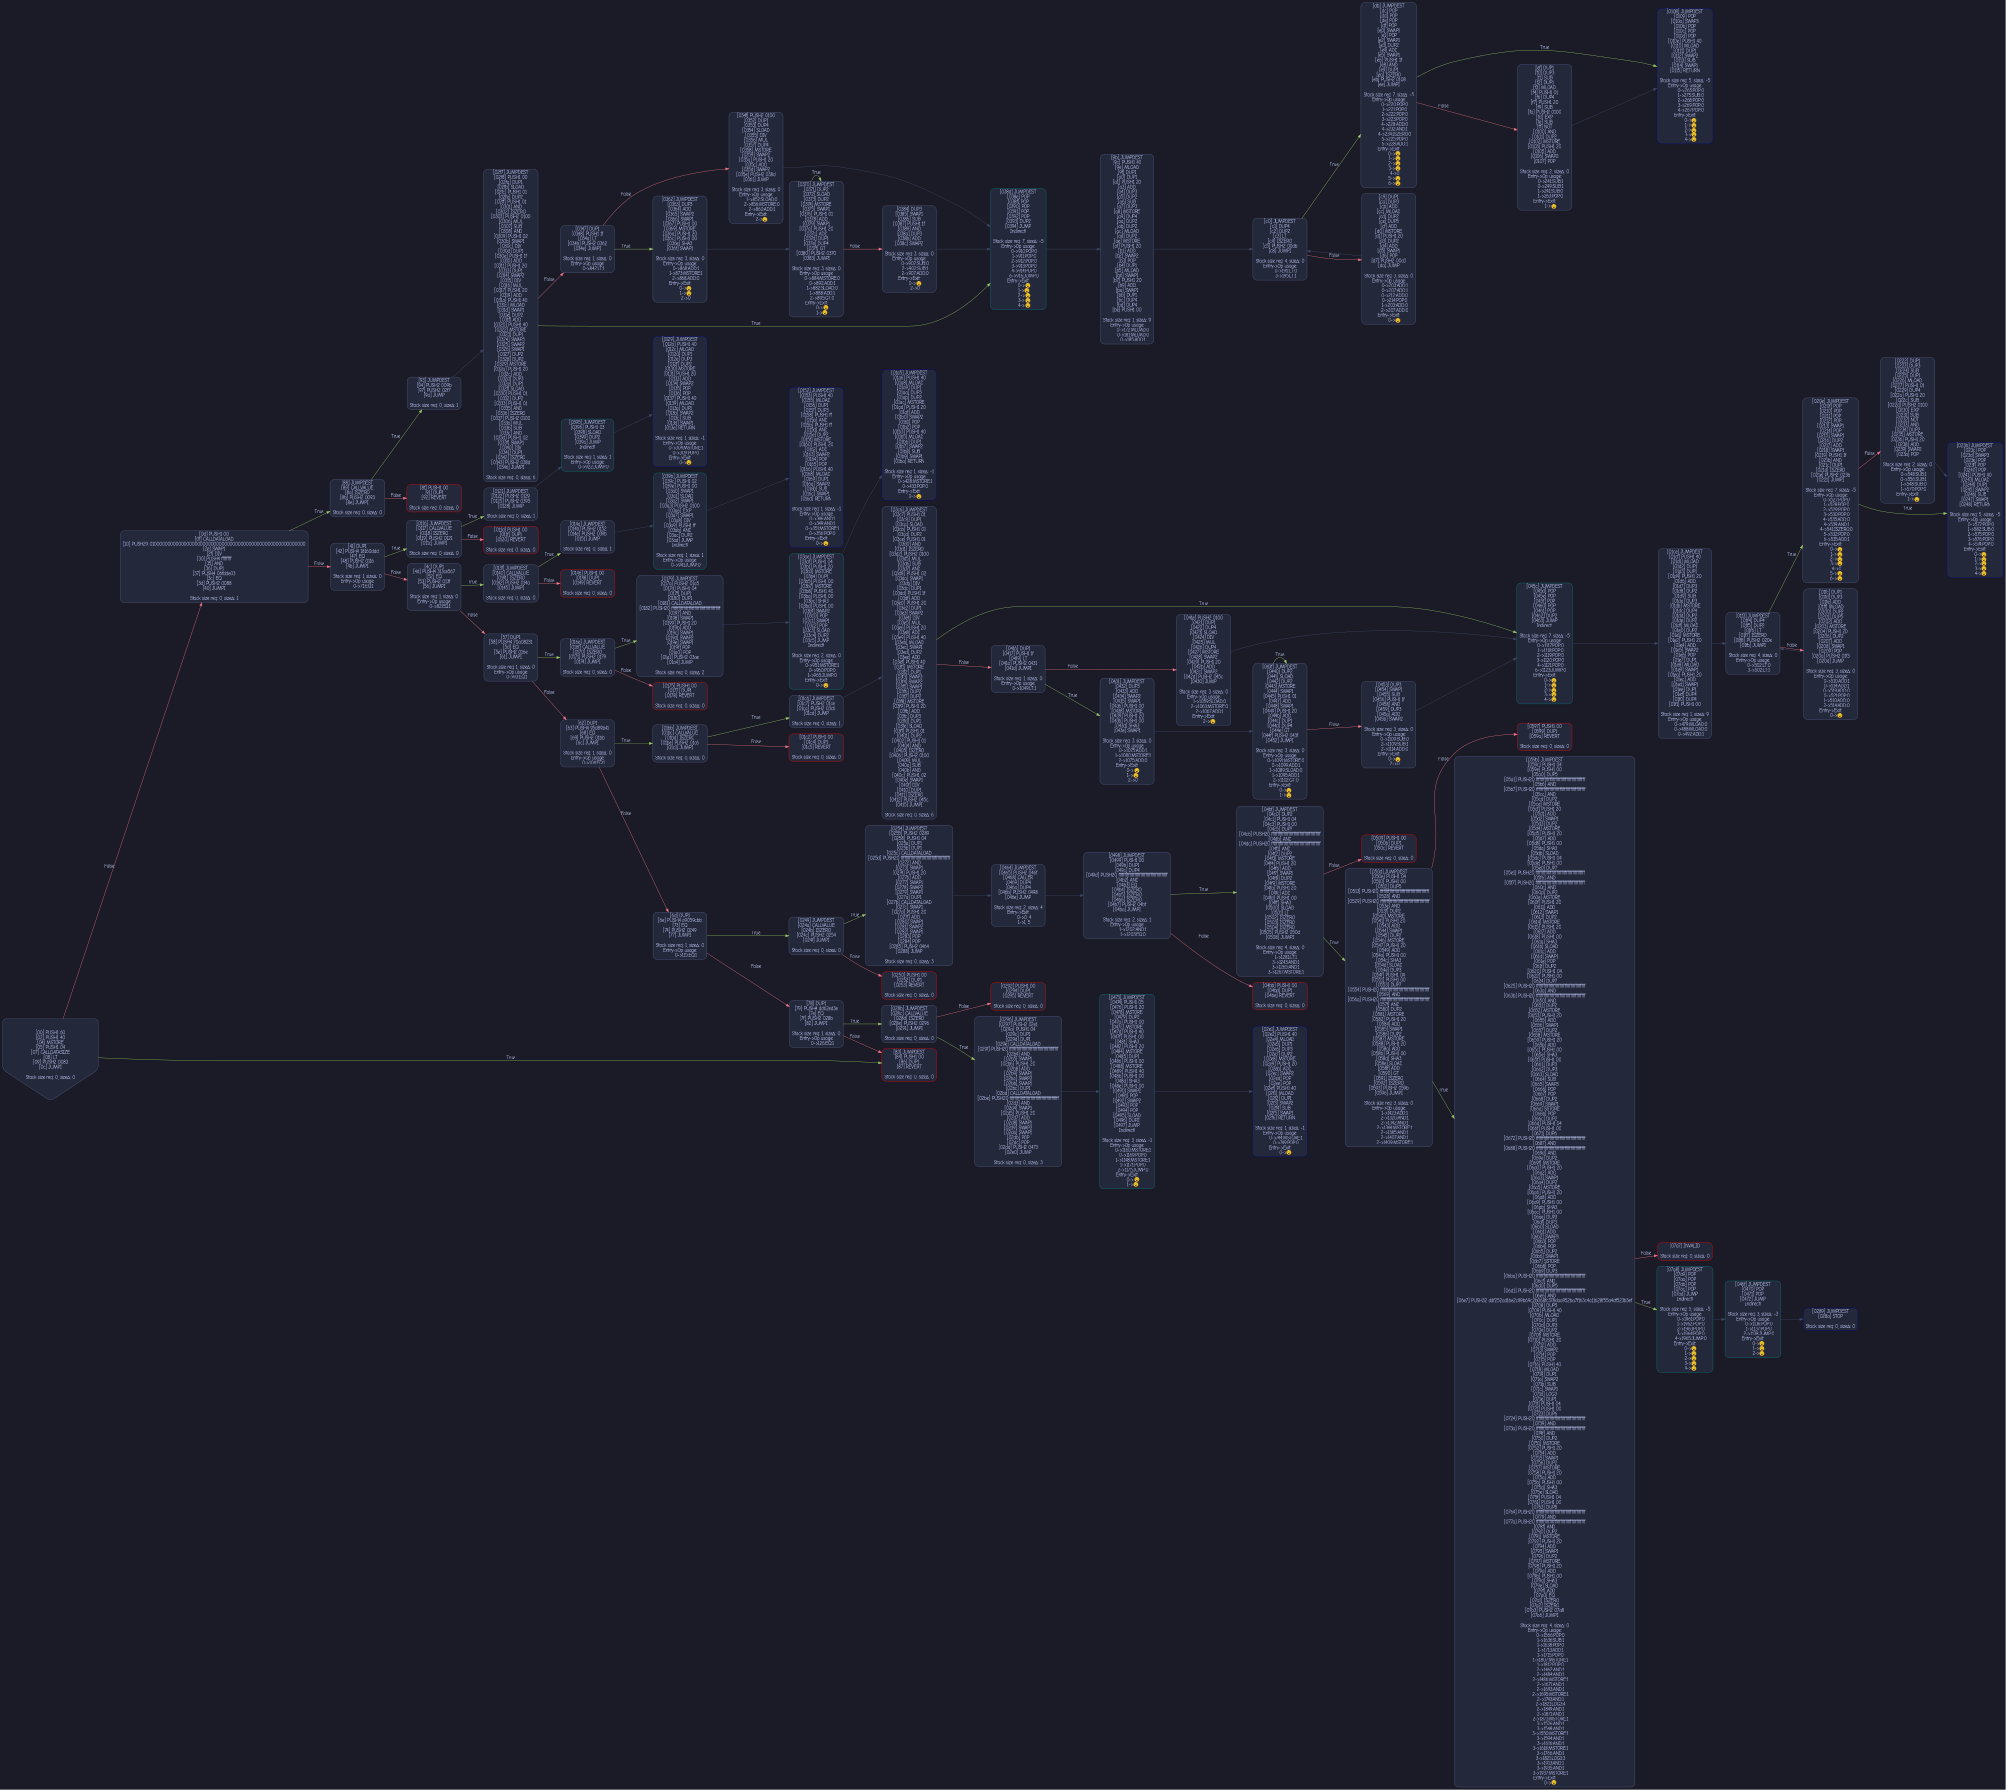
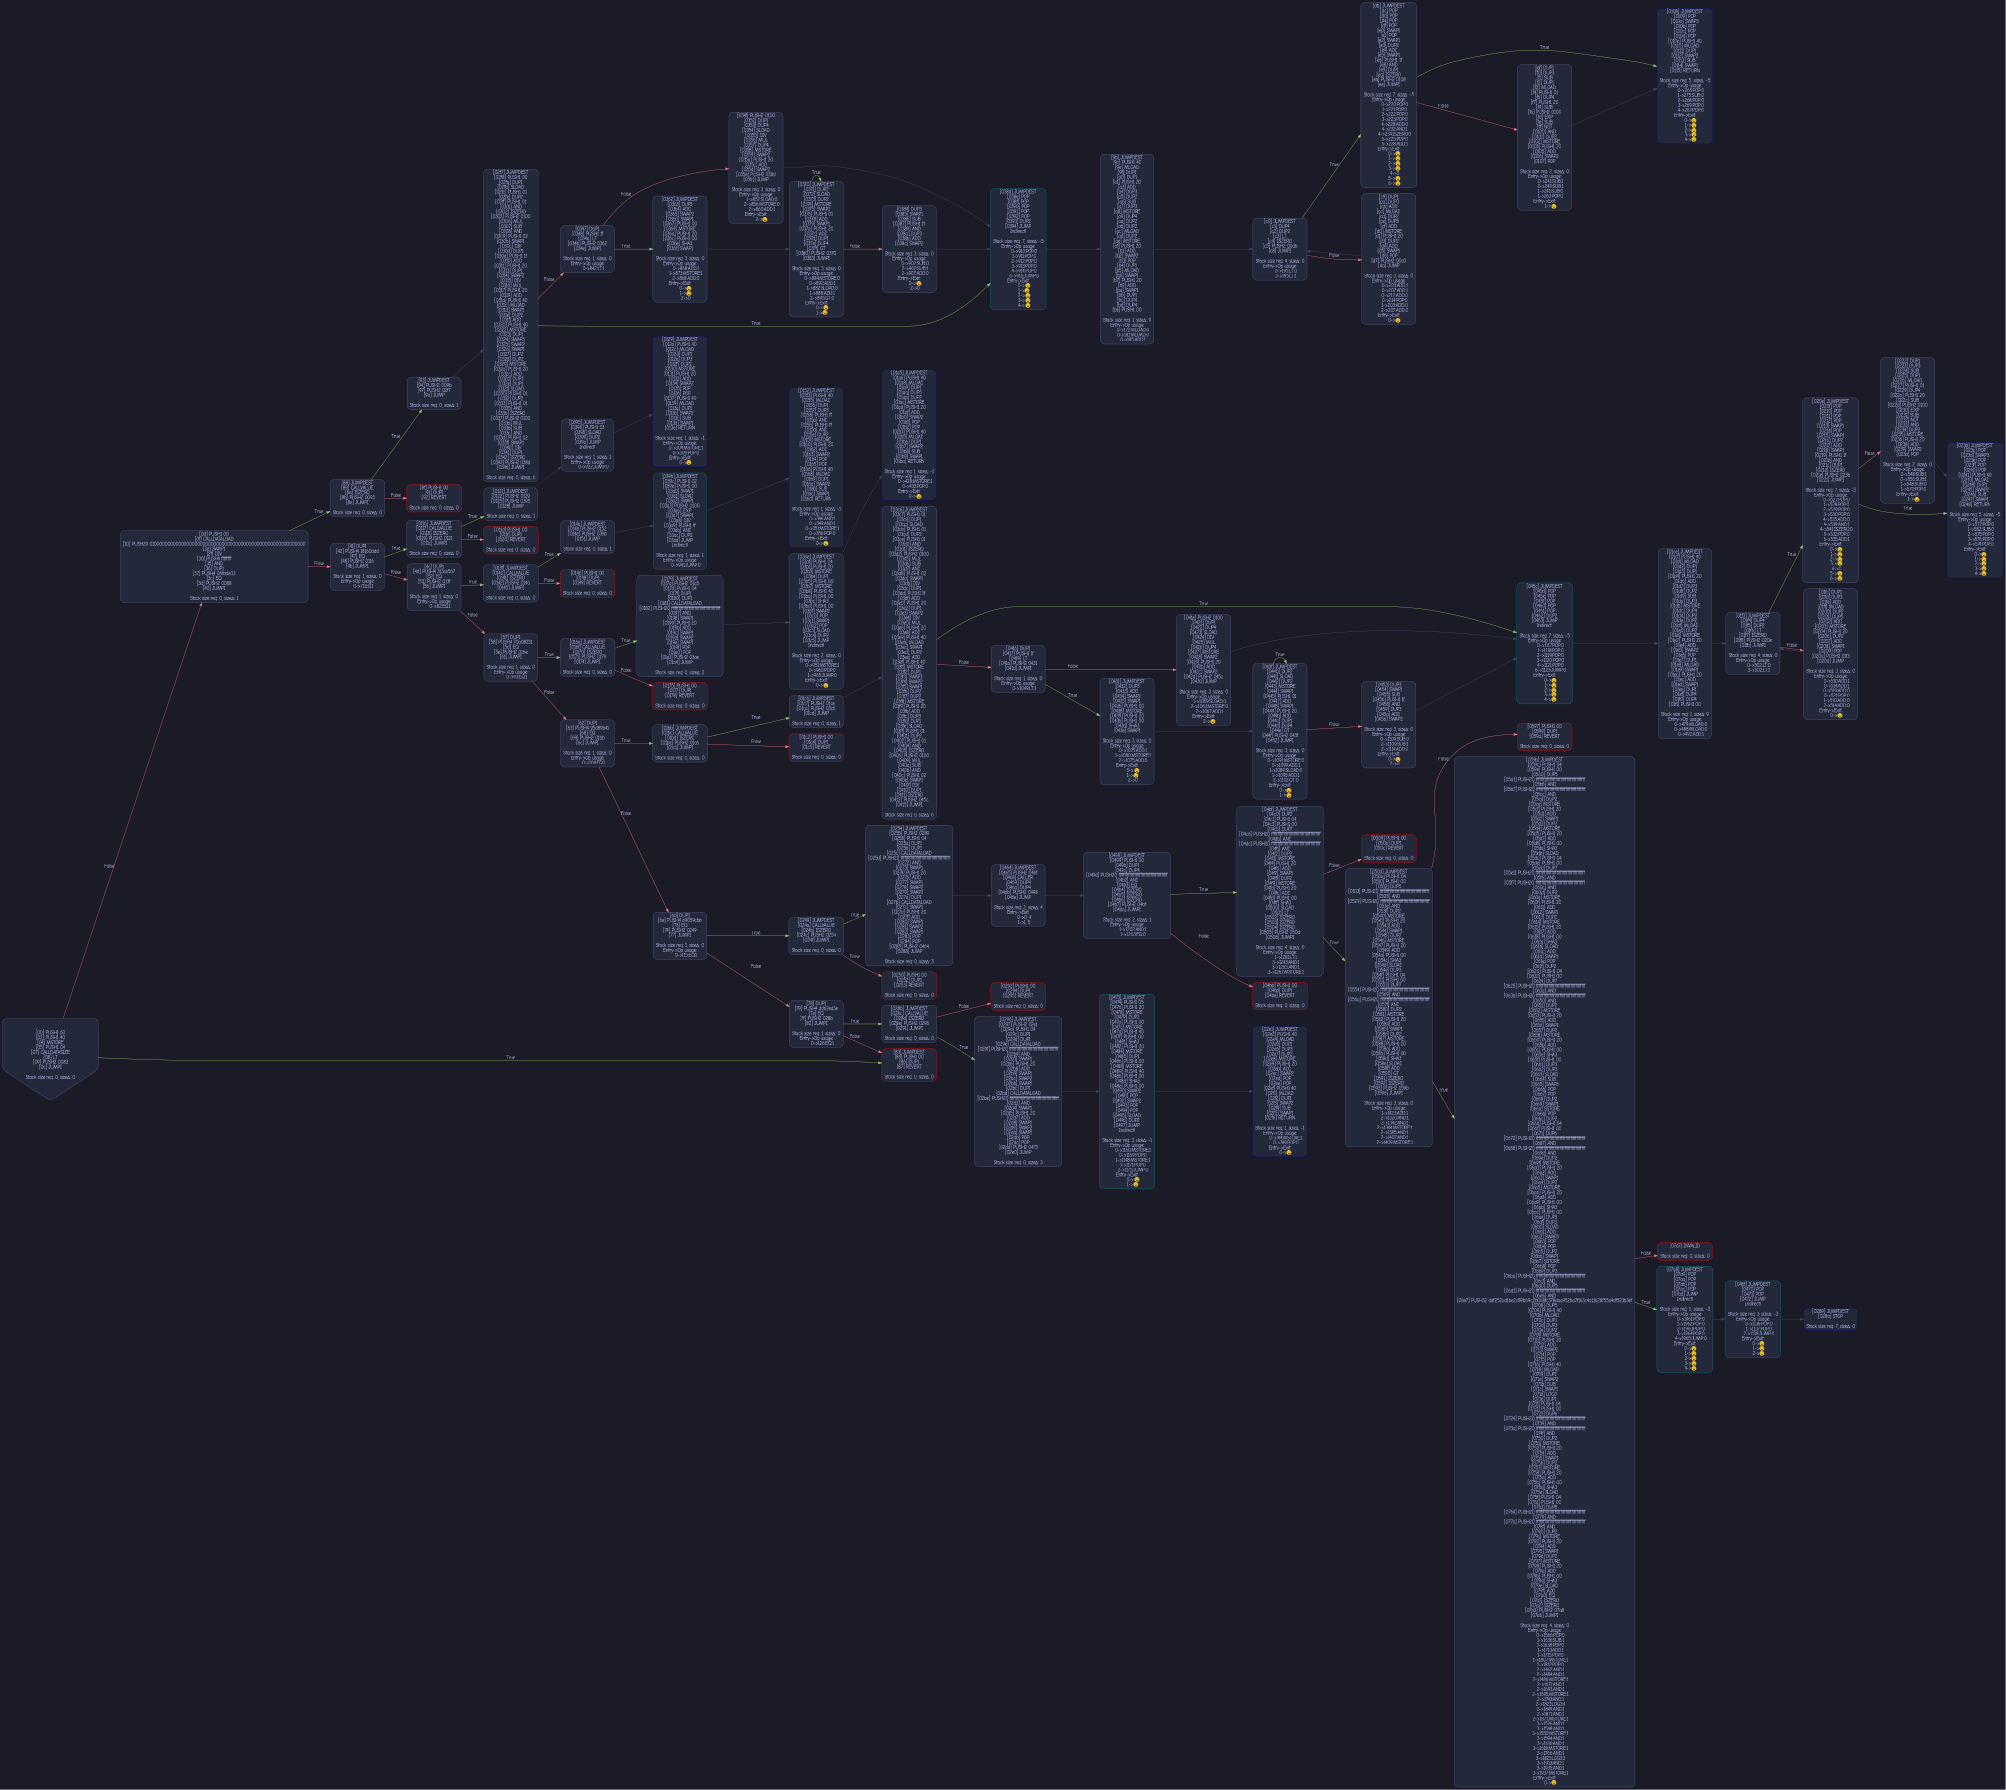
node "[0289] JUMPDEST [028a] STOP Stack size req: 0, sizeΔ: 0": label "[0289] JUMPDEST [028a] STOP Stack size req: 0, sizeΔ: 0" -> "[0289] JUMPDEST [028a] STOP Stack size req: 7, sizeΔ: 0"
